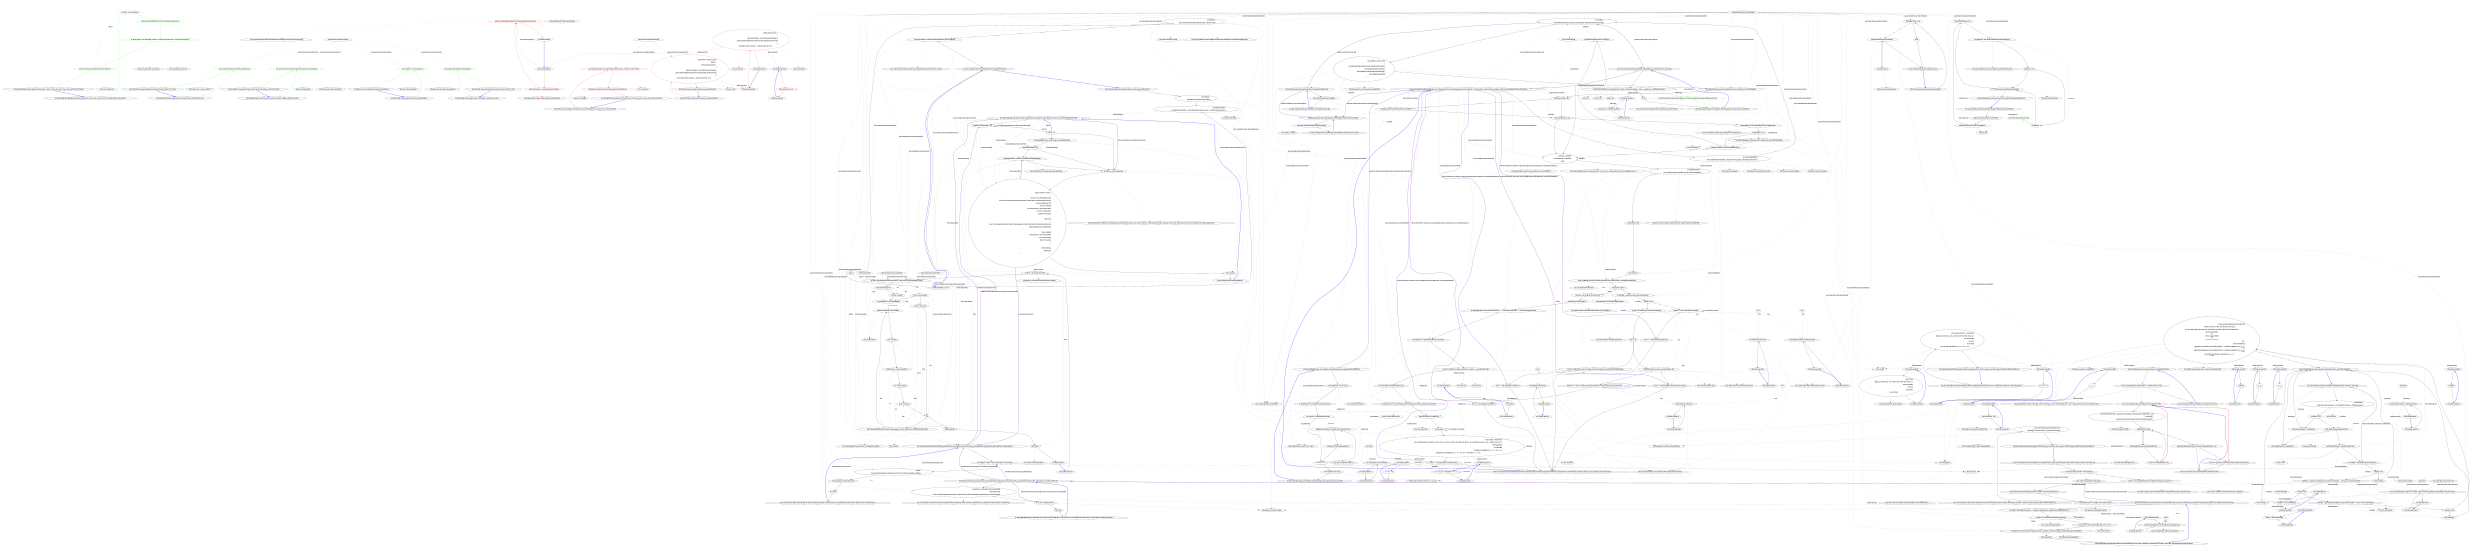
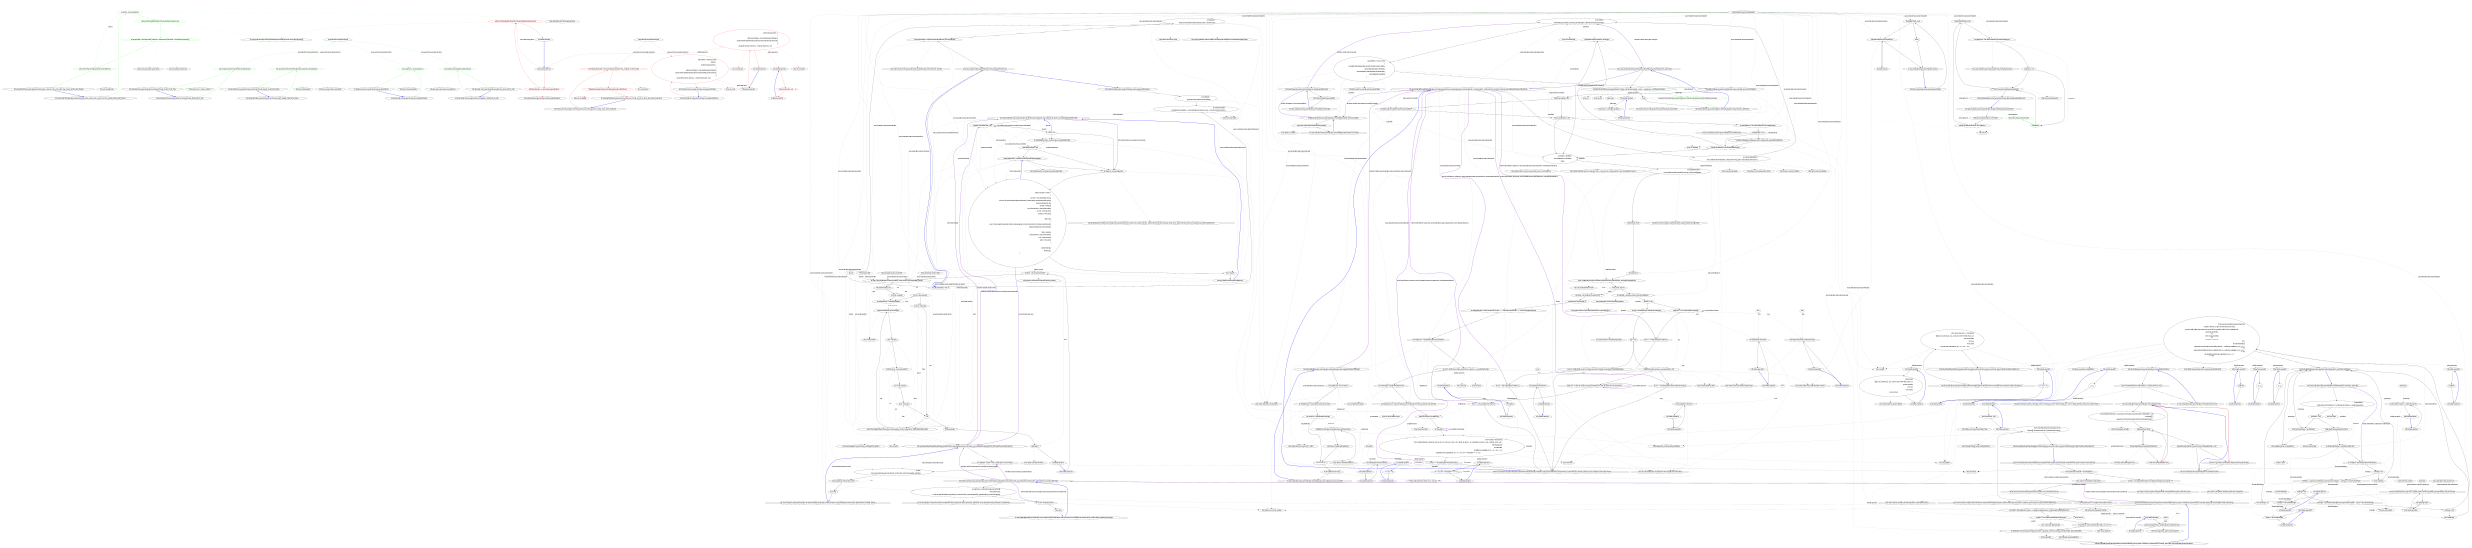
node "Entry System.IDisposable.Dispose()": removed
